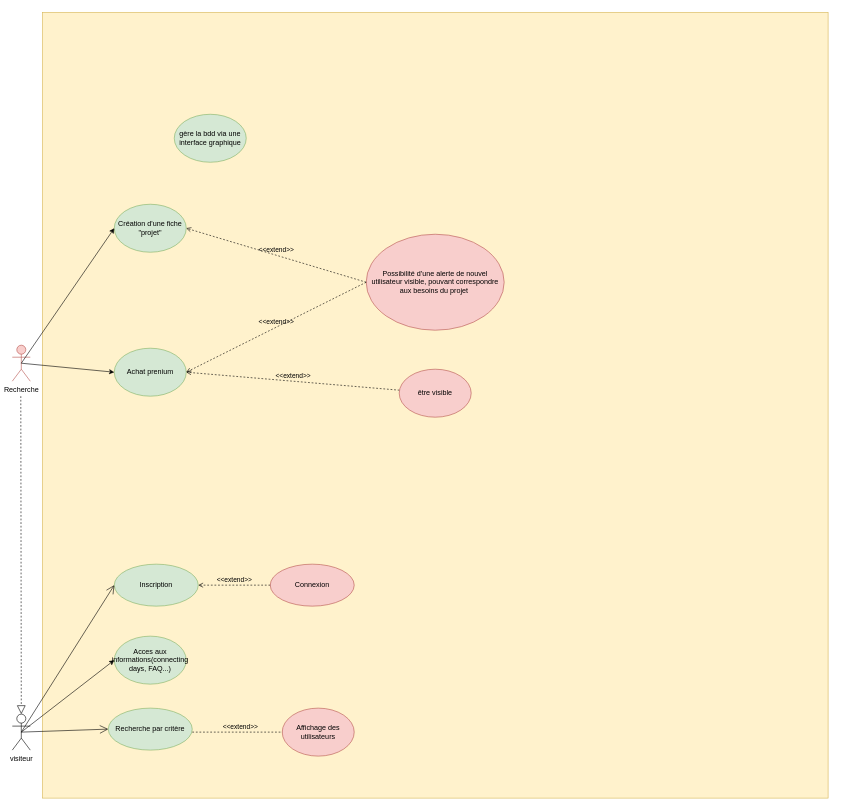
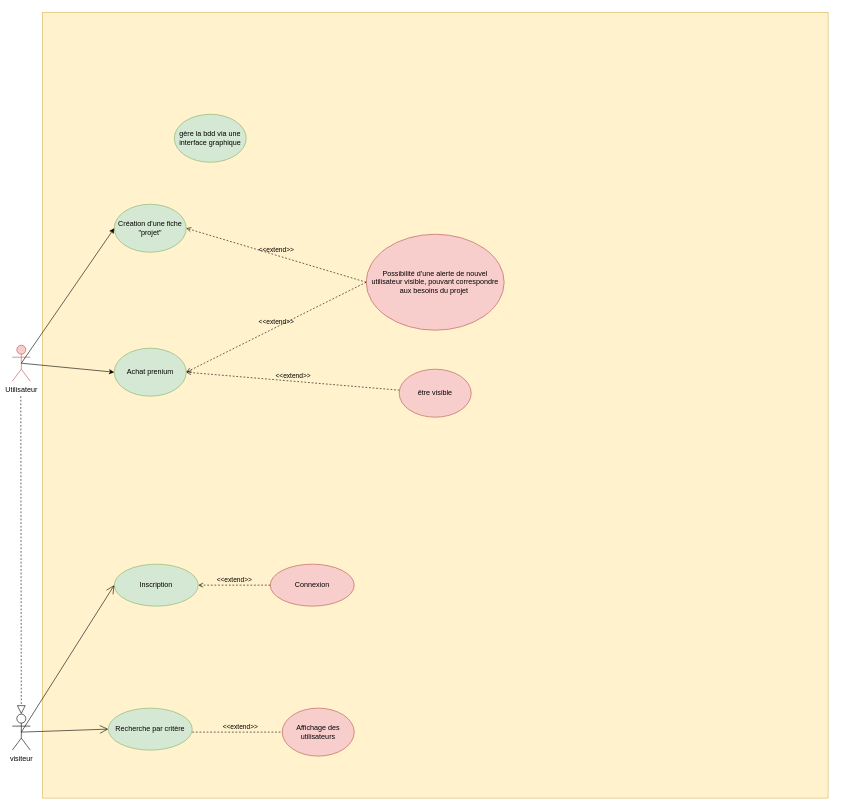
node "Recherche": label "Recherche" -> "Utilisateur"
node "Acces aux informations(connecting days, FAQ...)": removed
edge "visiteur" -> "Acces aux informations(connecting days, FAQ...)": removed
